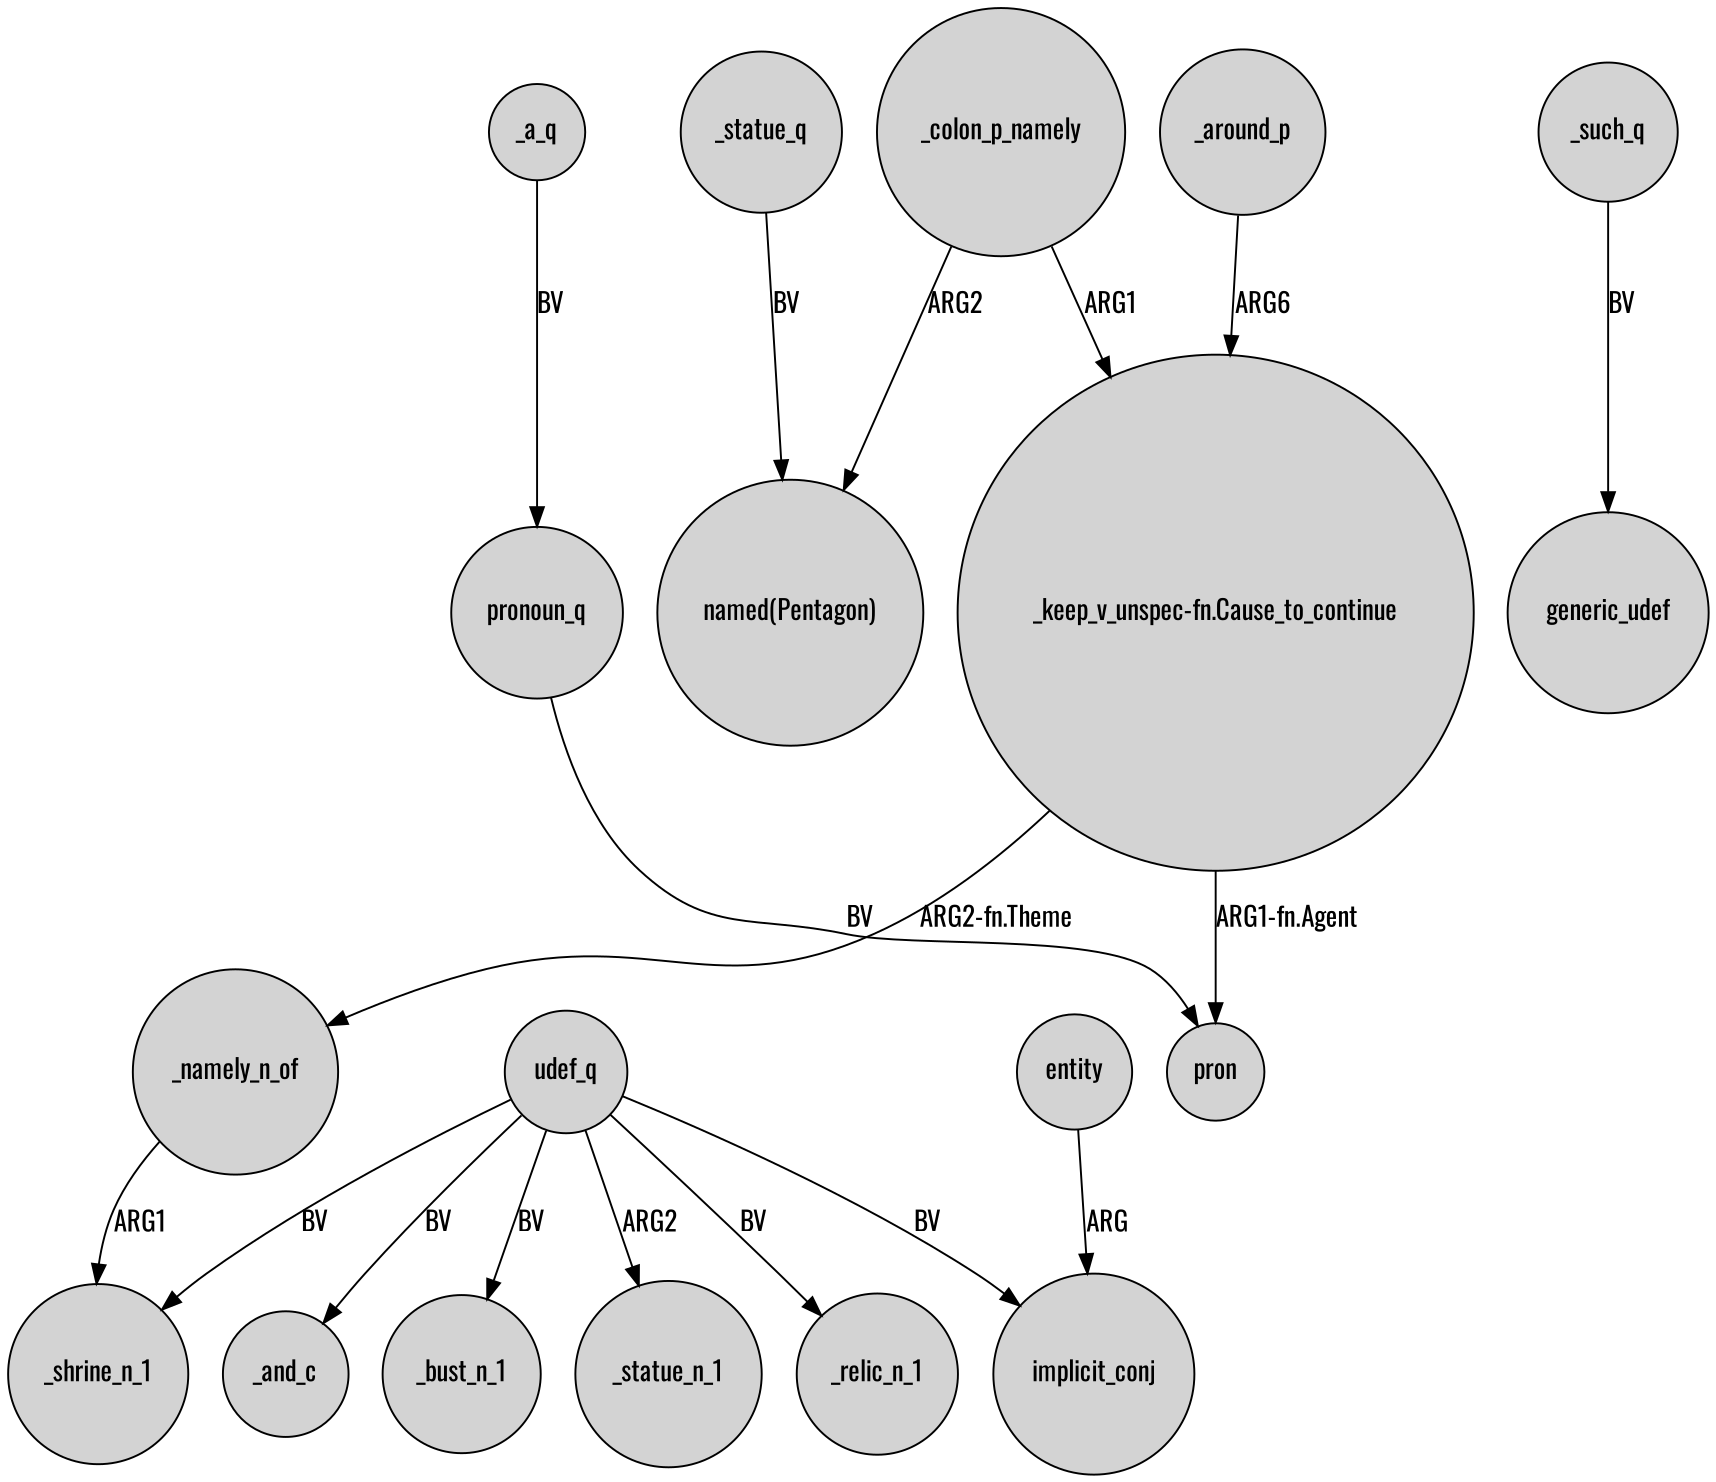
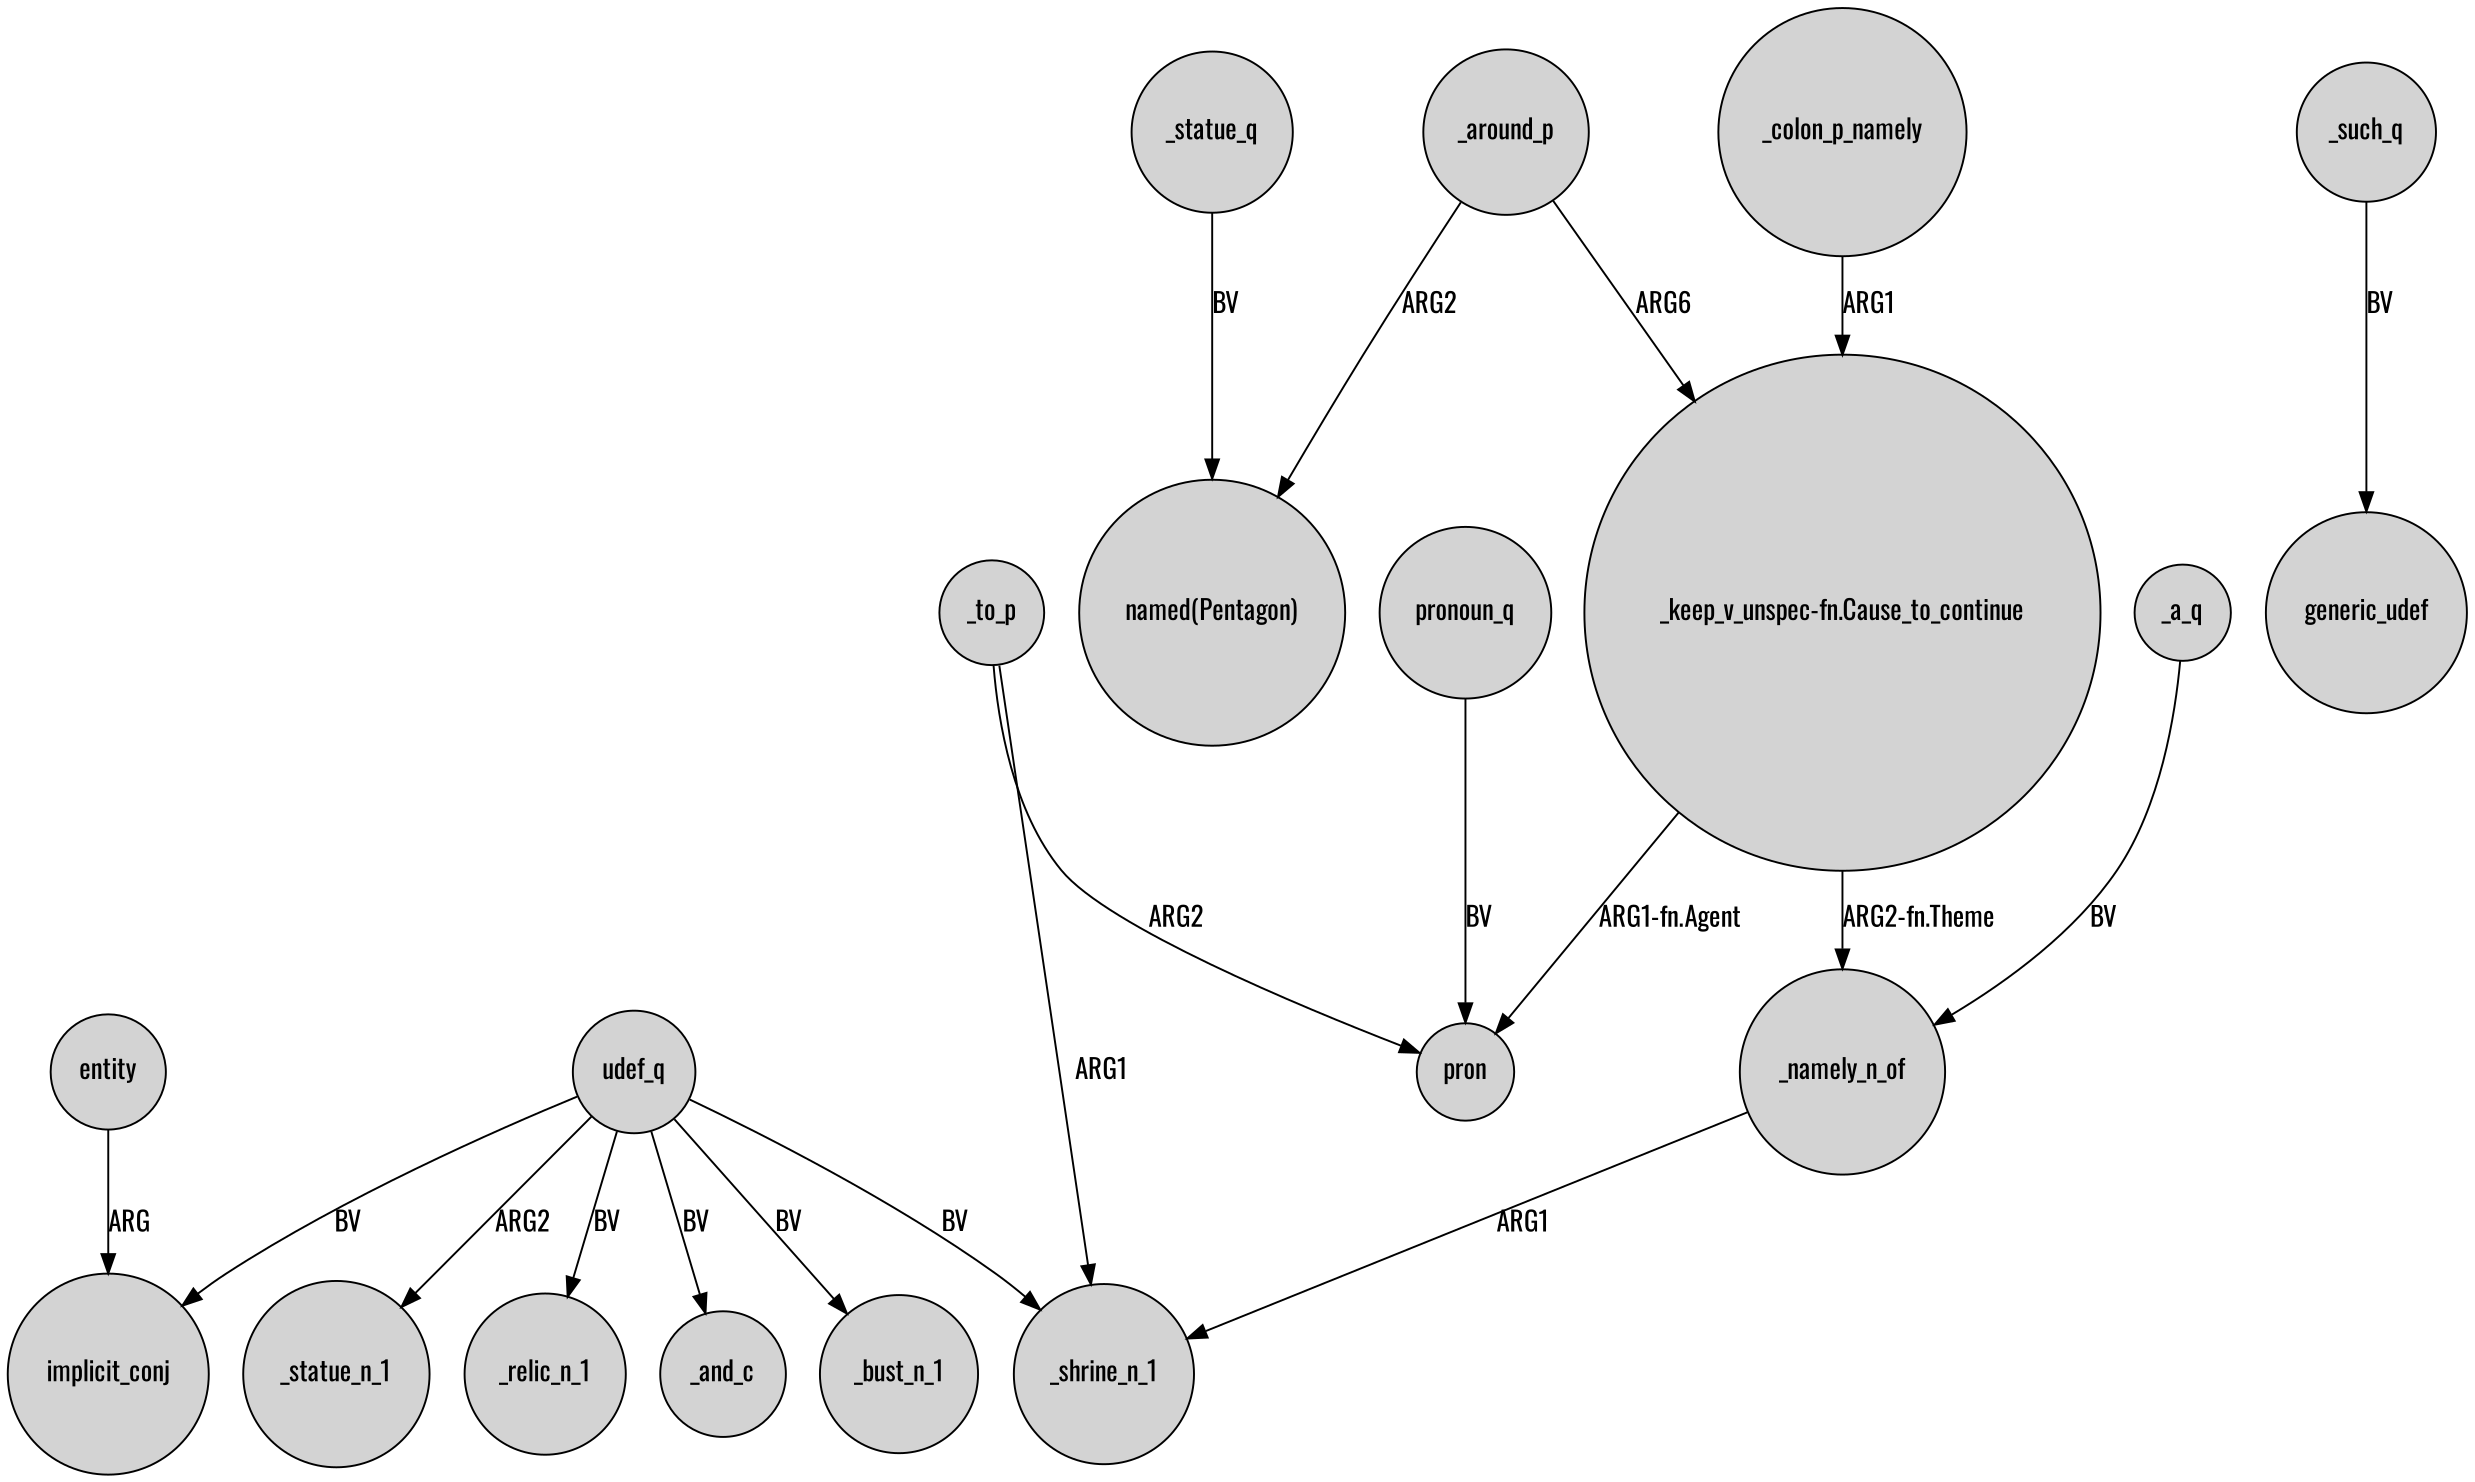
edge "_a_q" -> "pronoun_q": now "_a_q" -> "_namely_n_of"
edge "_colon_p_namely" -> "named(Pentagon)": now "_around_p" -> "named(Pentagon)"
node "_to_p": added
